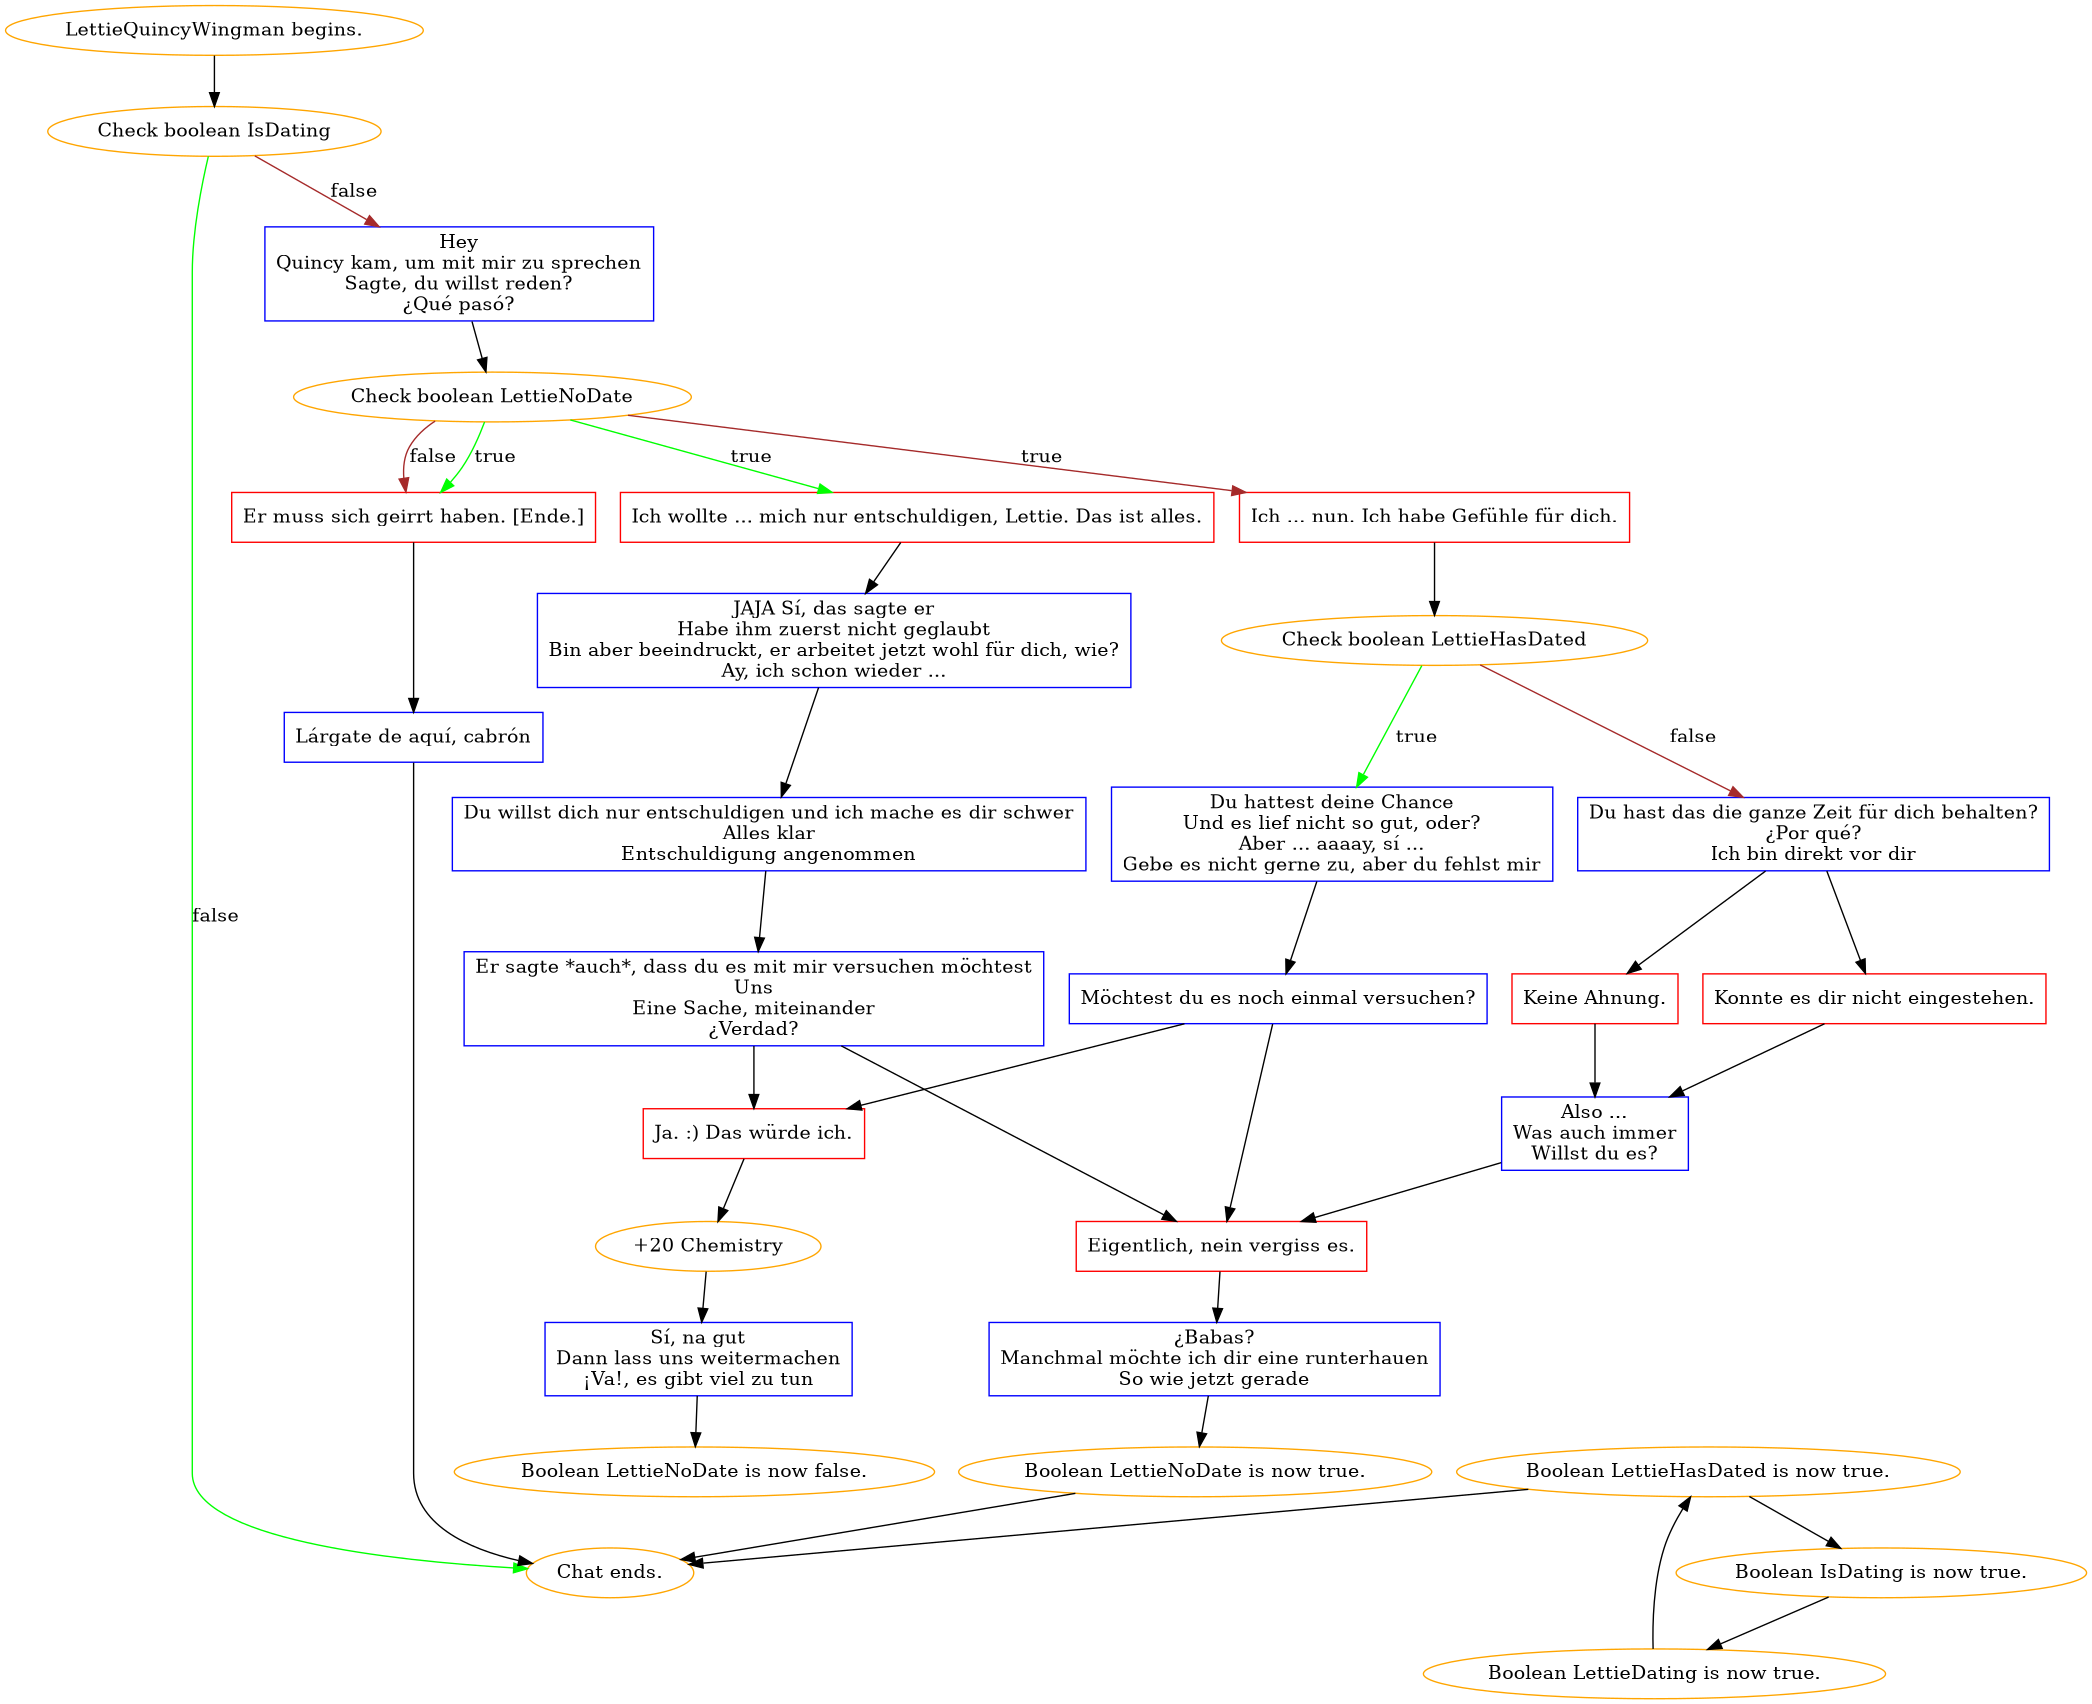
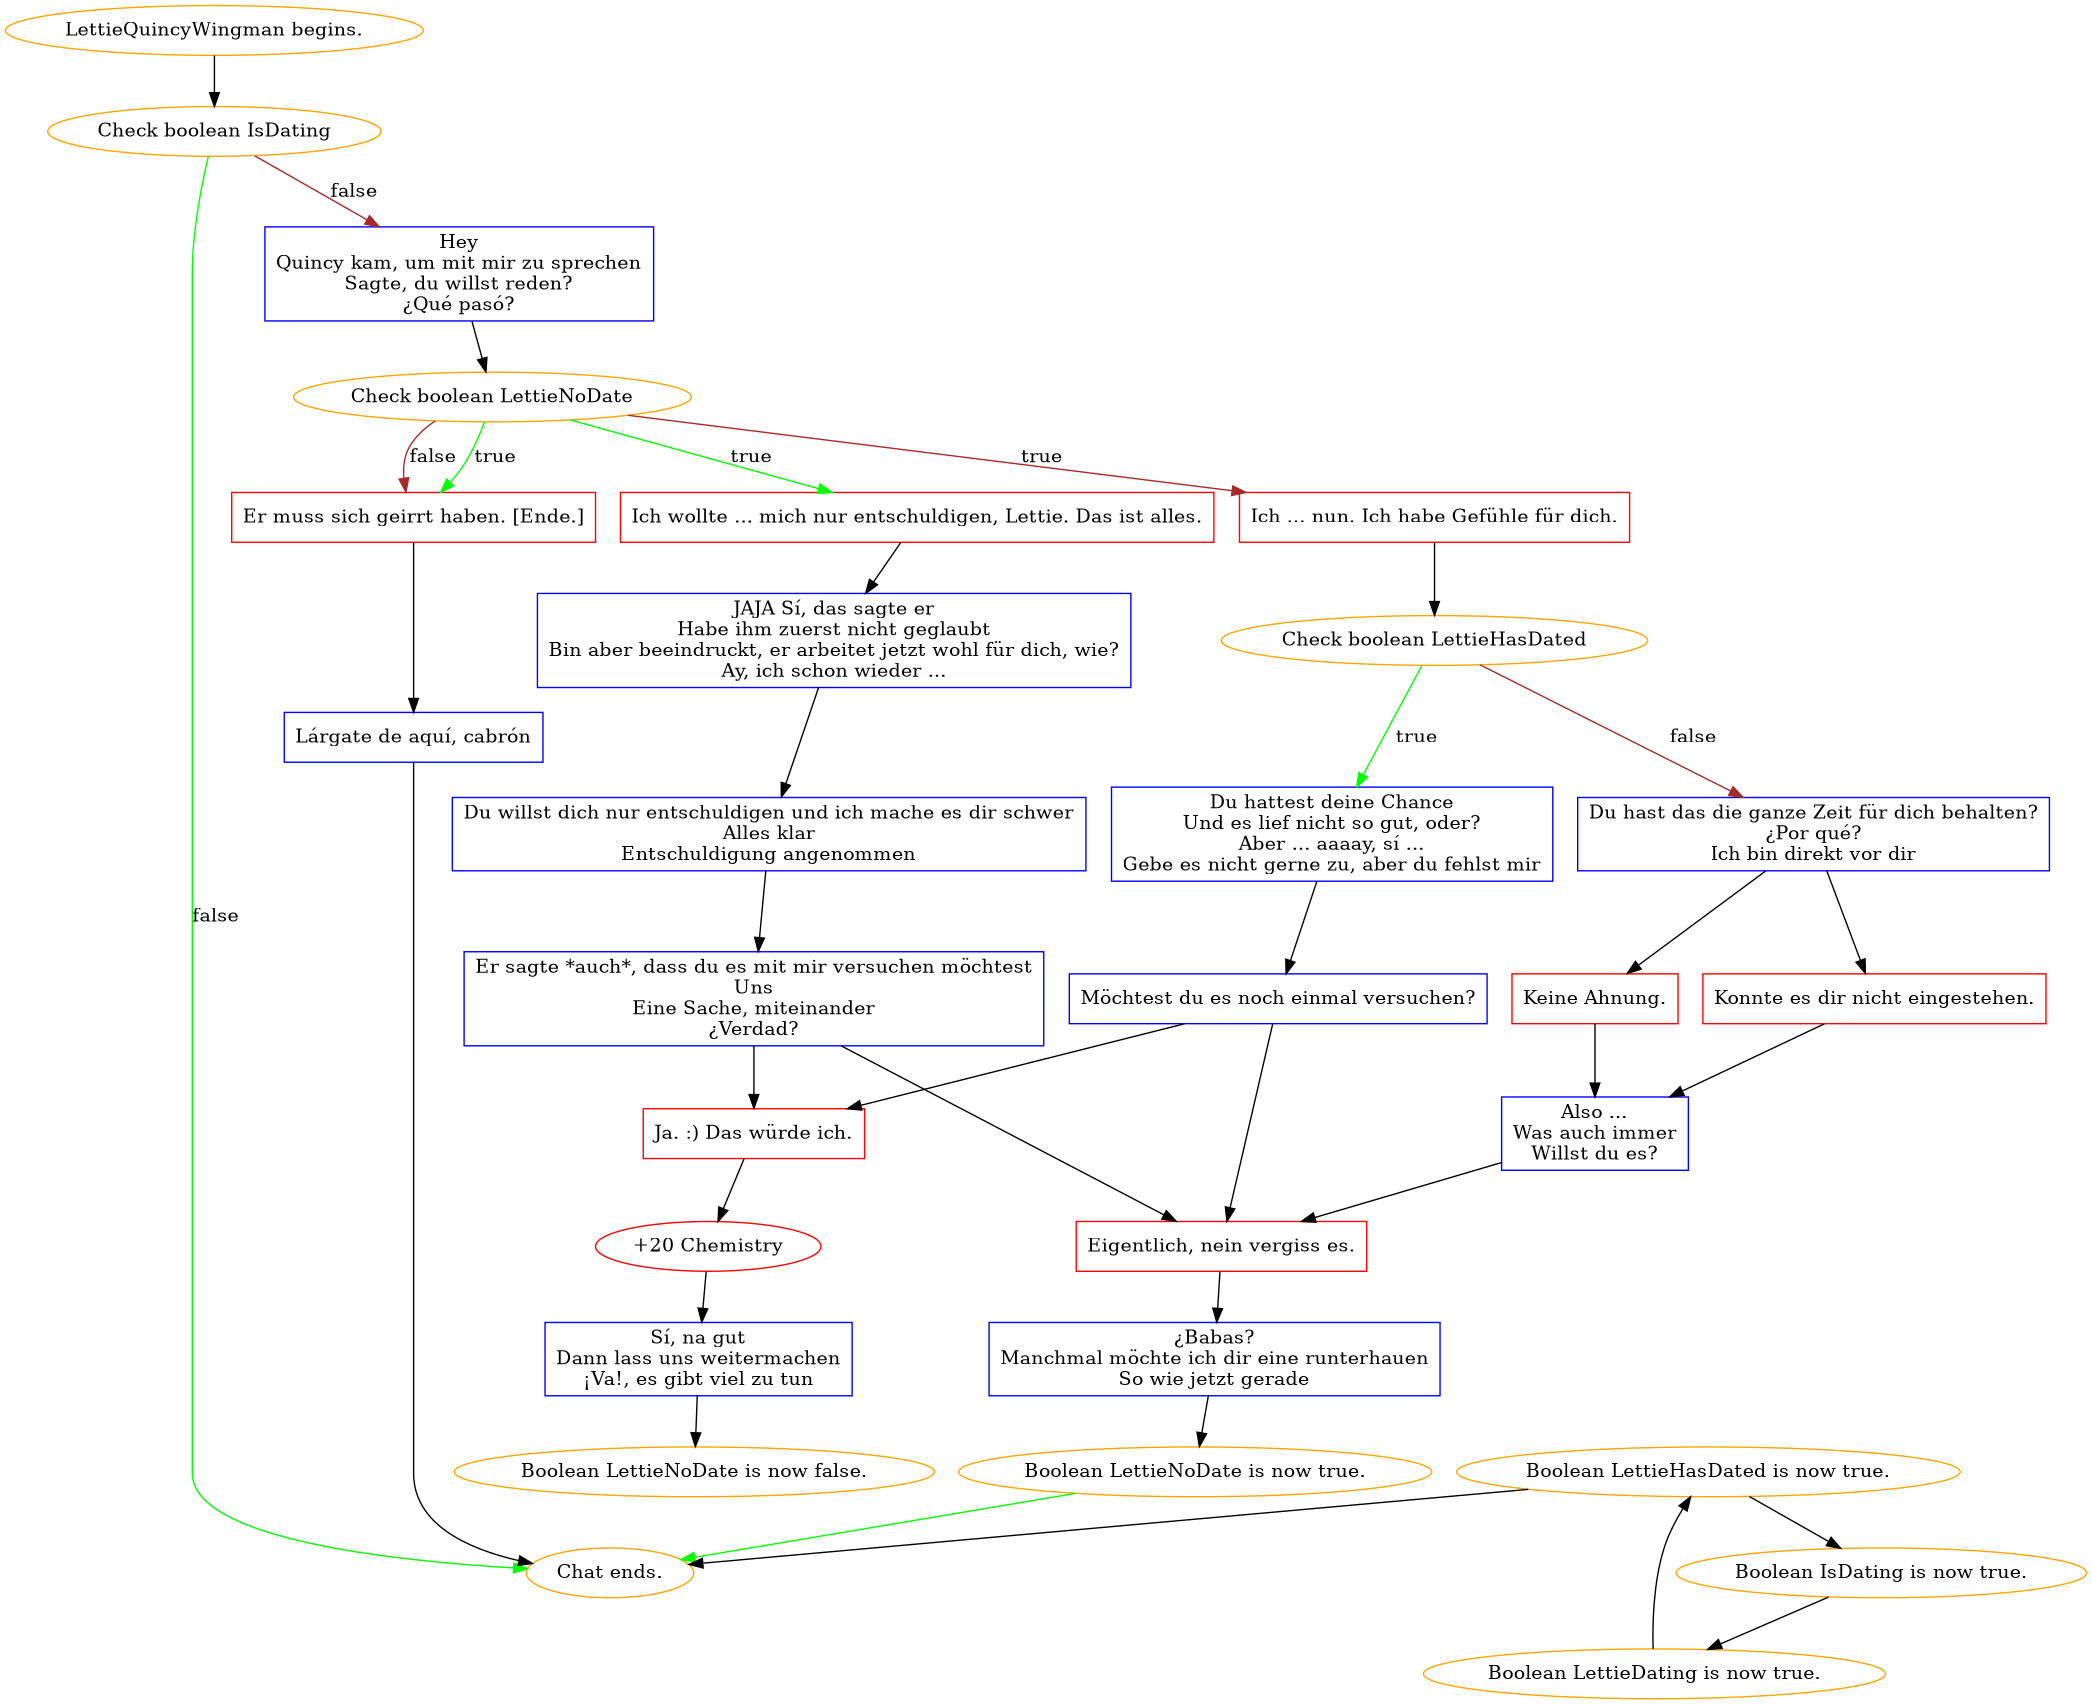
node "+20 Chemistry": color orange -> red
edge "Boolean LettieNoDate is now true." -> "Chat ends.": color black -> green
